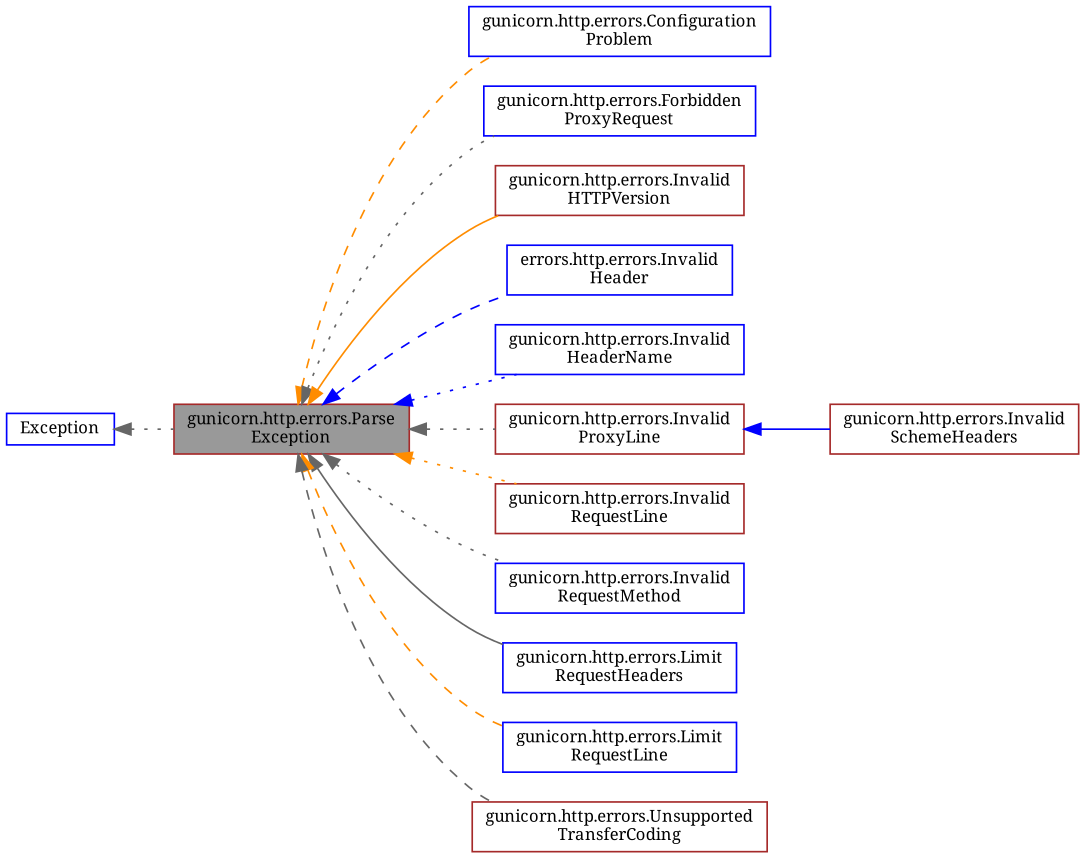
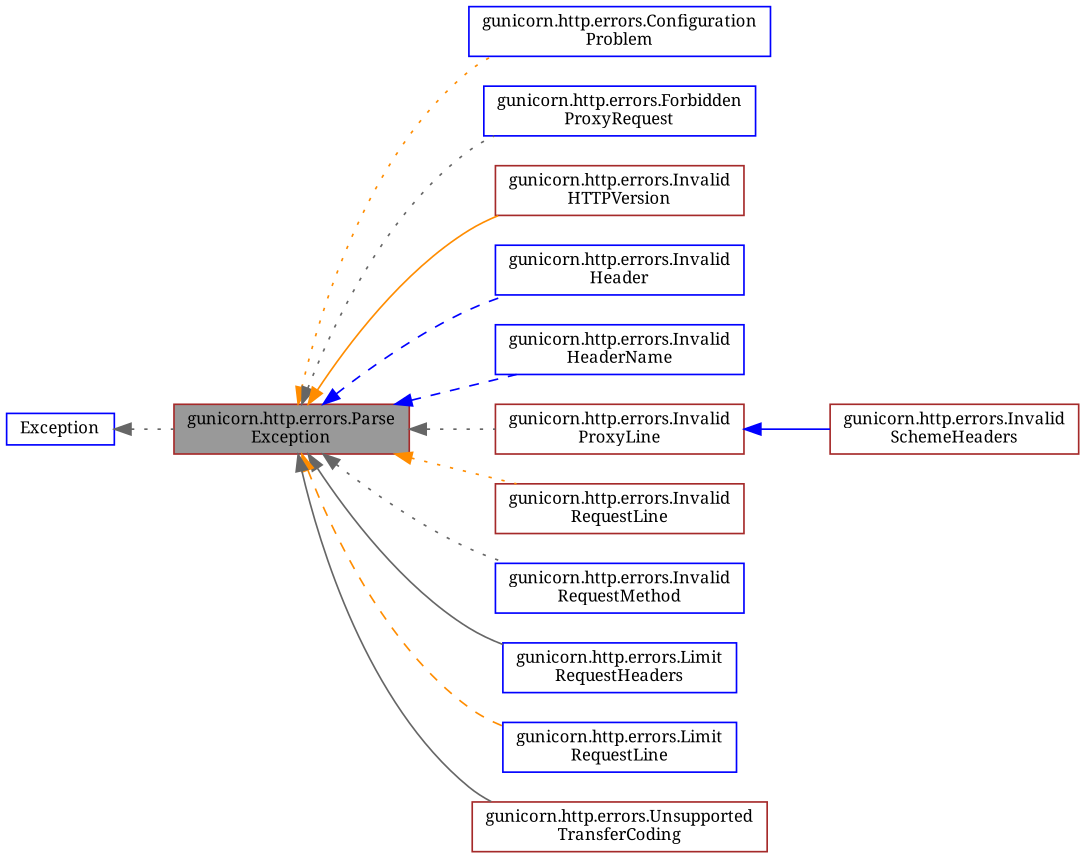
edge "gunicorn.http.errors.Configuration Problem" -> "gunicorn.http.errors.Parse Exception": style dashed -> dotted
node "errors.http.errors.Invalid Header": label "errors.http.errors.Invalid Header" -> "gunicorn.http.errors.Invalid Header"
edge "gunicorn.http.errors.Invalid HeaderName" -> "gunicorn.http.errors.Parse Exception": style dotted -> dashed
edge "gunicorn.http.errors.Unsupported TransferCoding" -> "gunicorn.http.errors.Parse Exception": style dashed -> solid
